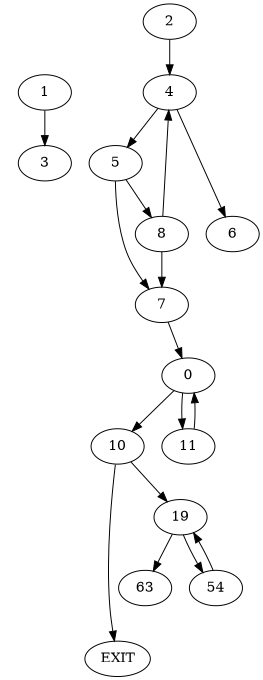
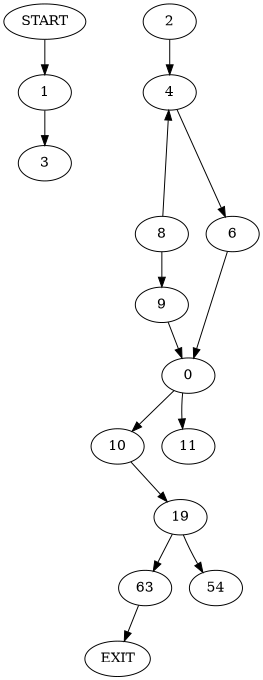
node "START": added
node "5": removed
node "7": label "7" -> "9"
edge "11" -> "0": now "6" -> "0"
edge "10" -> "EXIT": now "63" -> "EXIT"
edge "54" -> "19": removed
